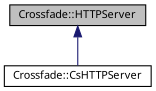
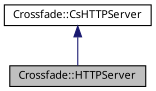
edge "Crossfade::CsHTTPServer" -> "Crossfade::HTTPServer": reversed
